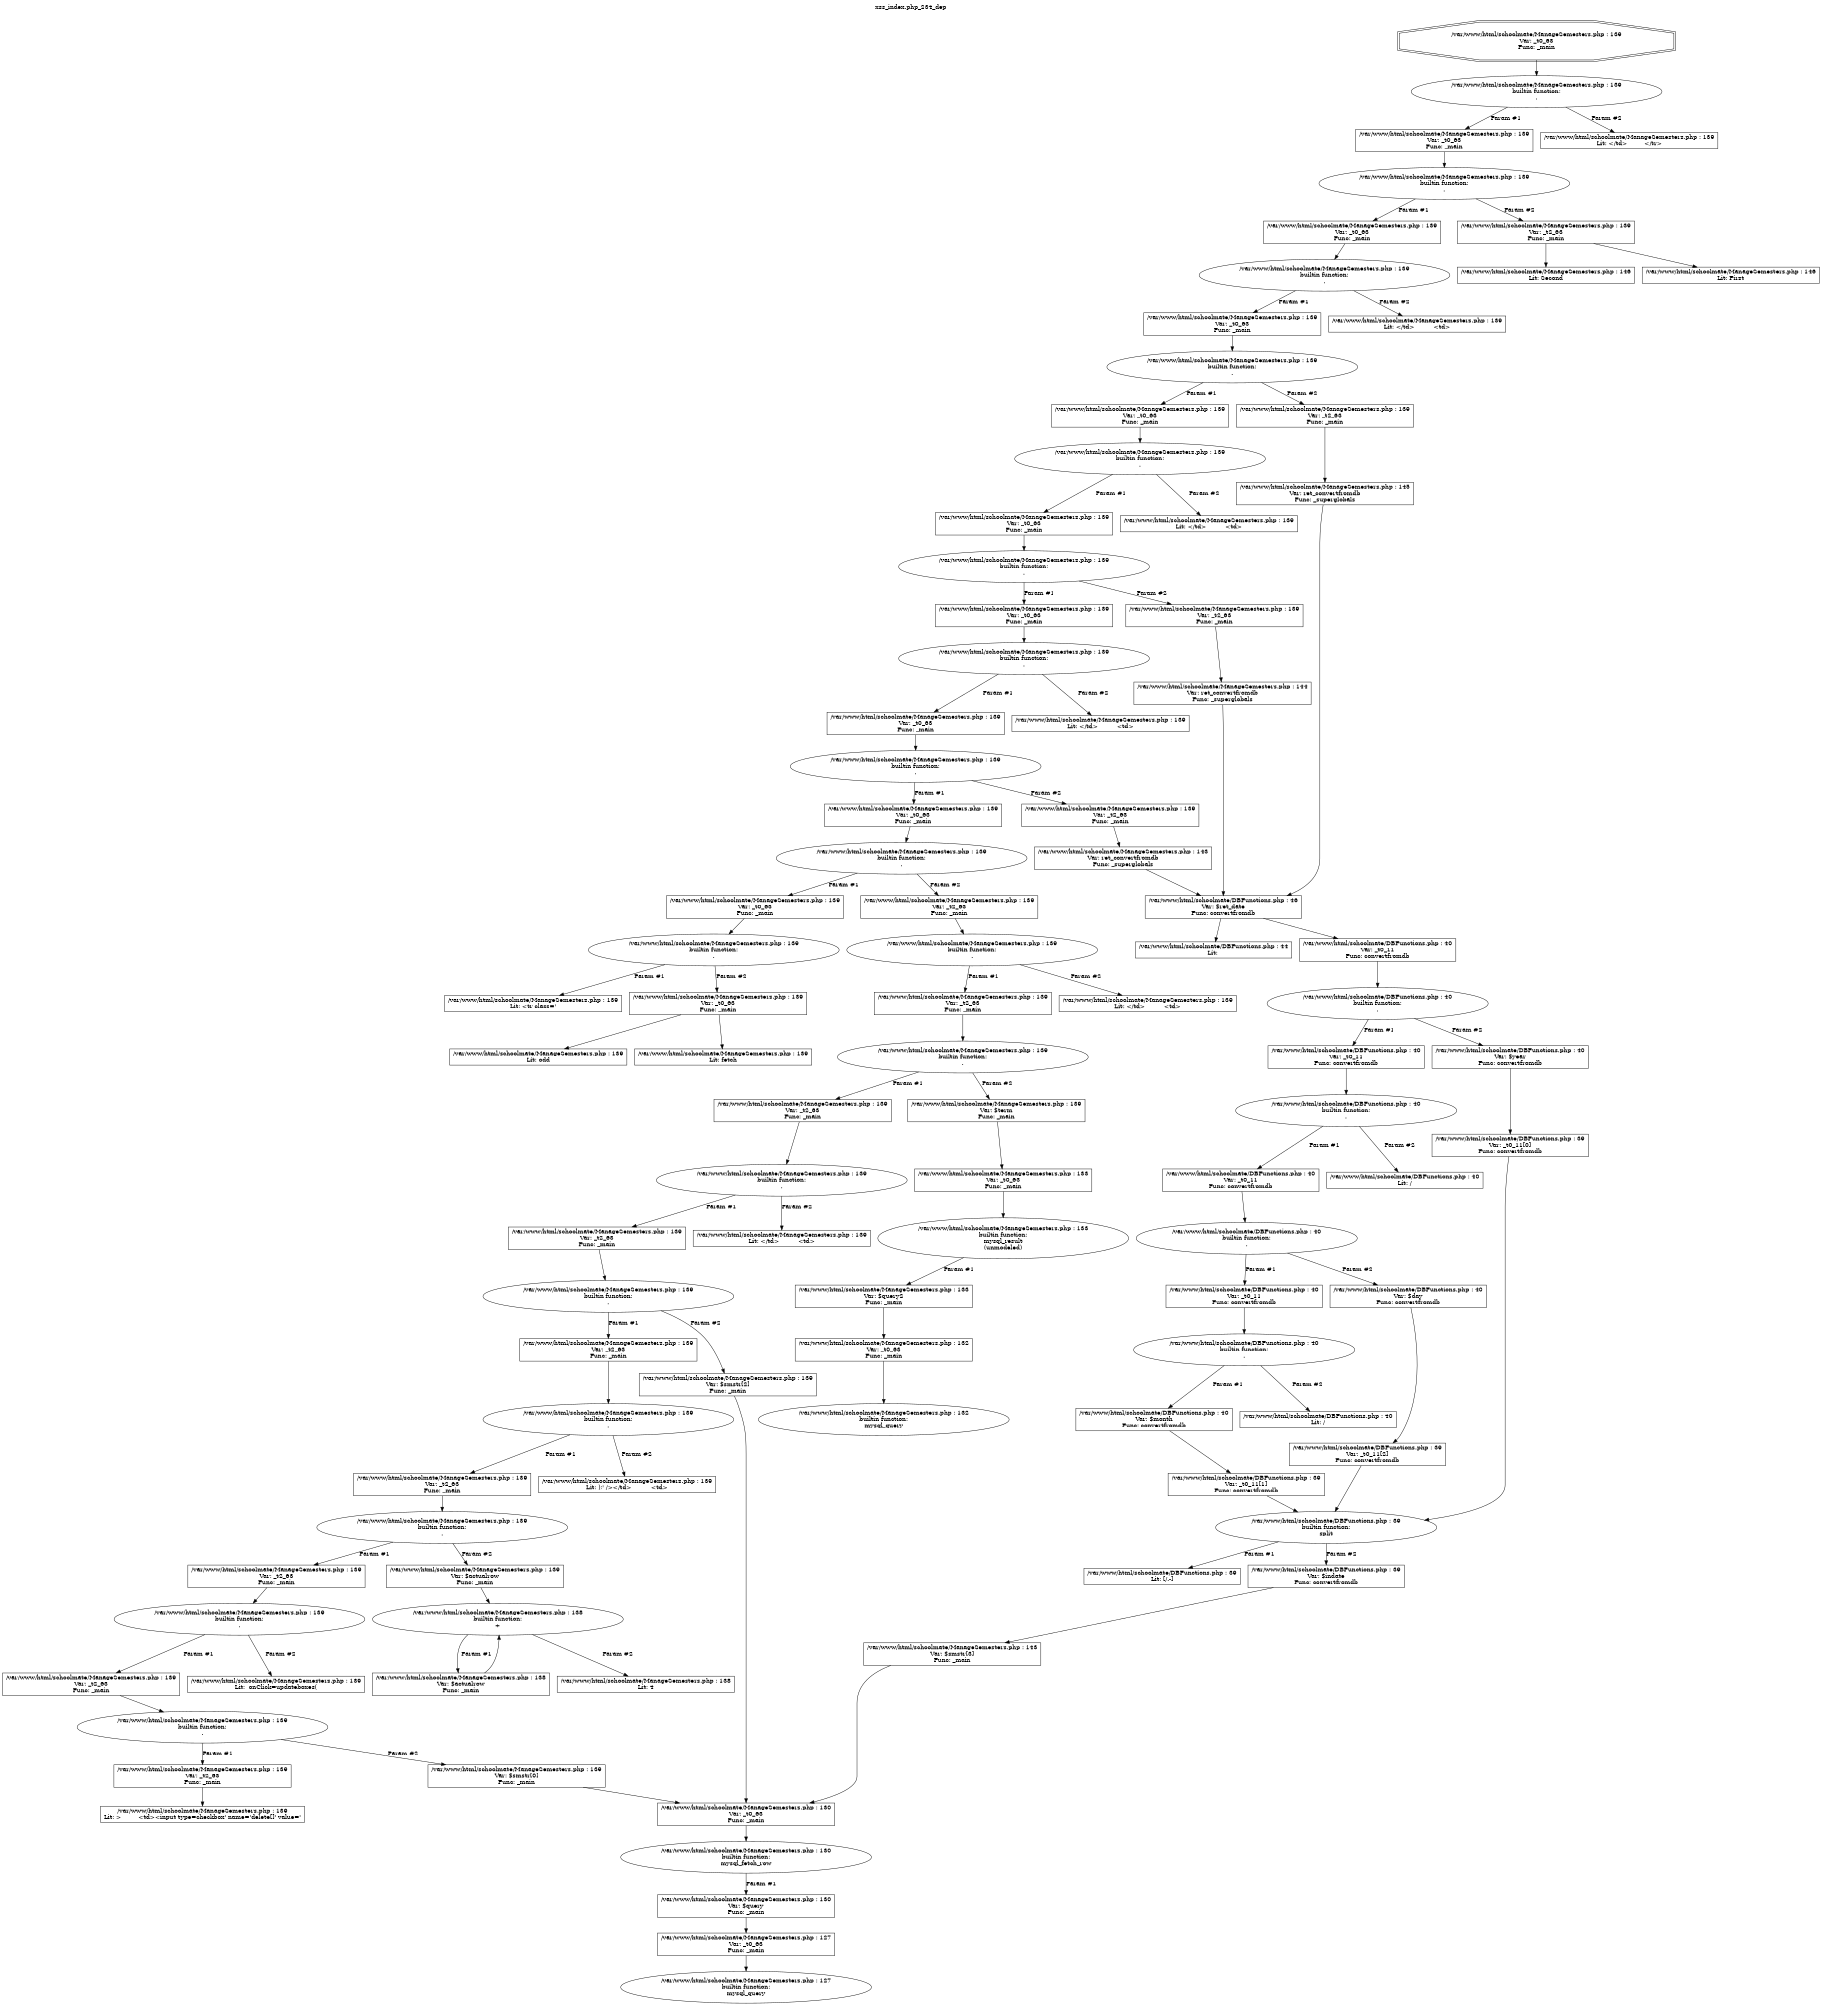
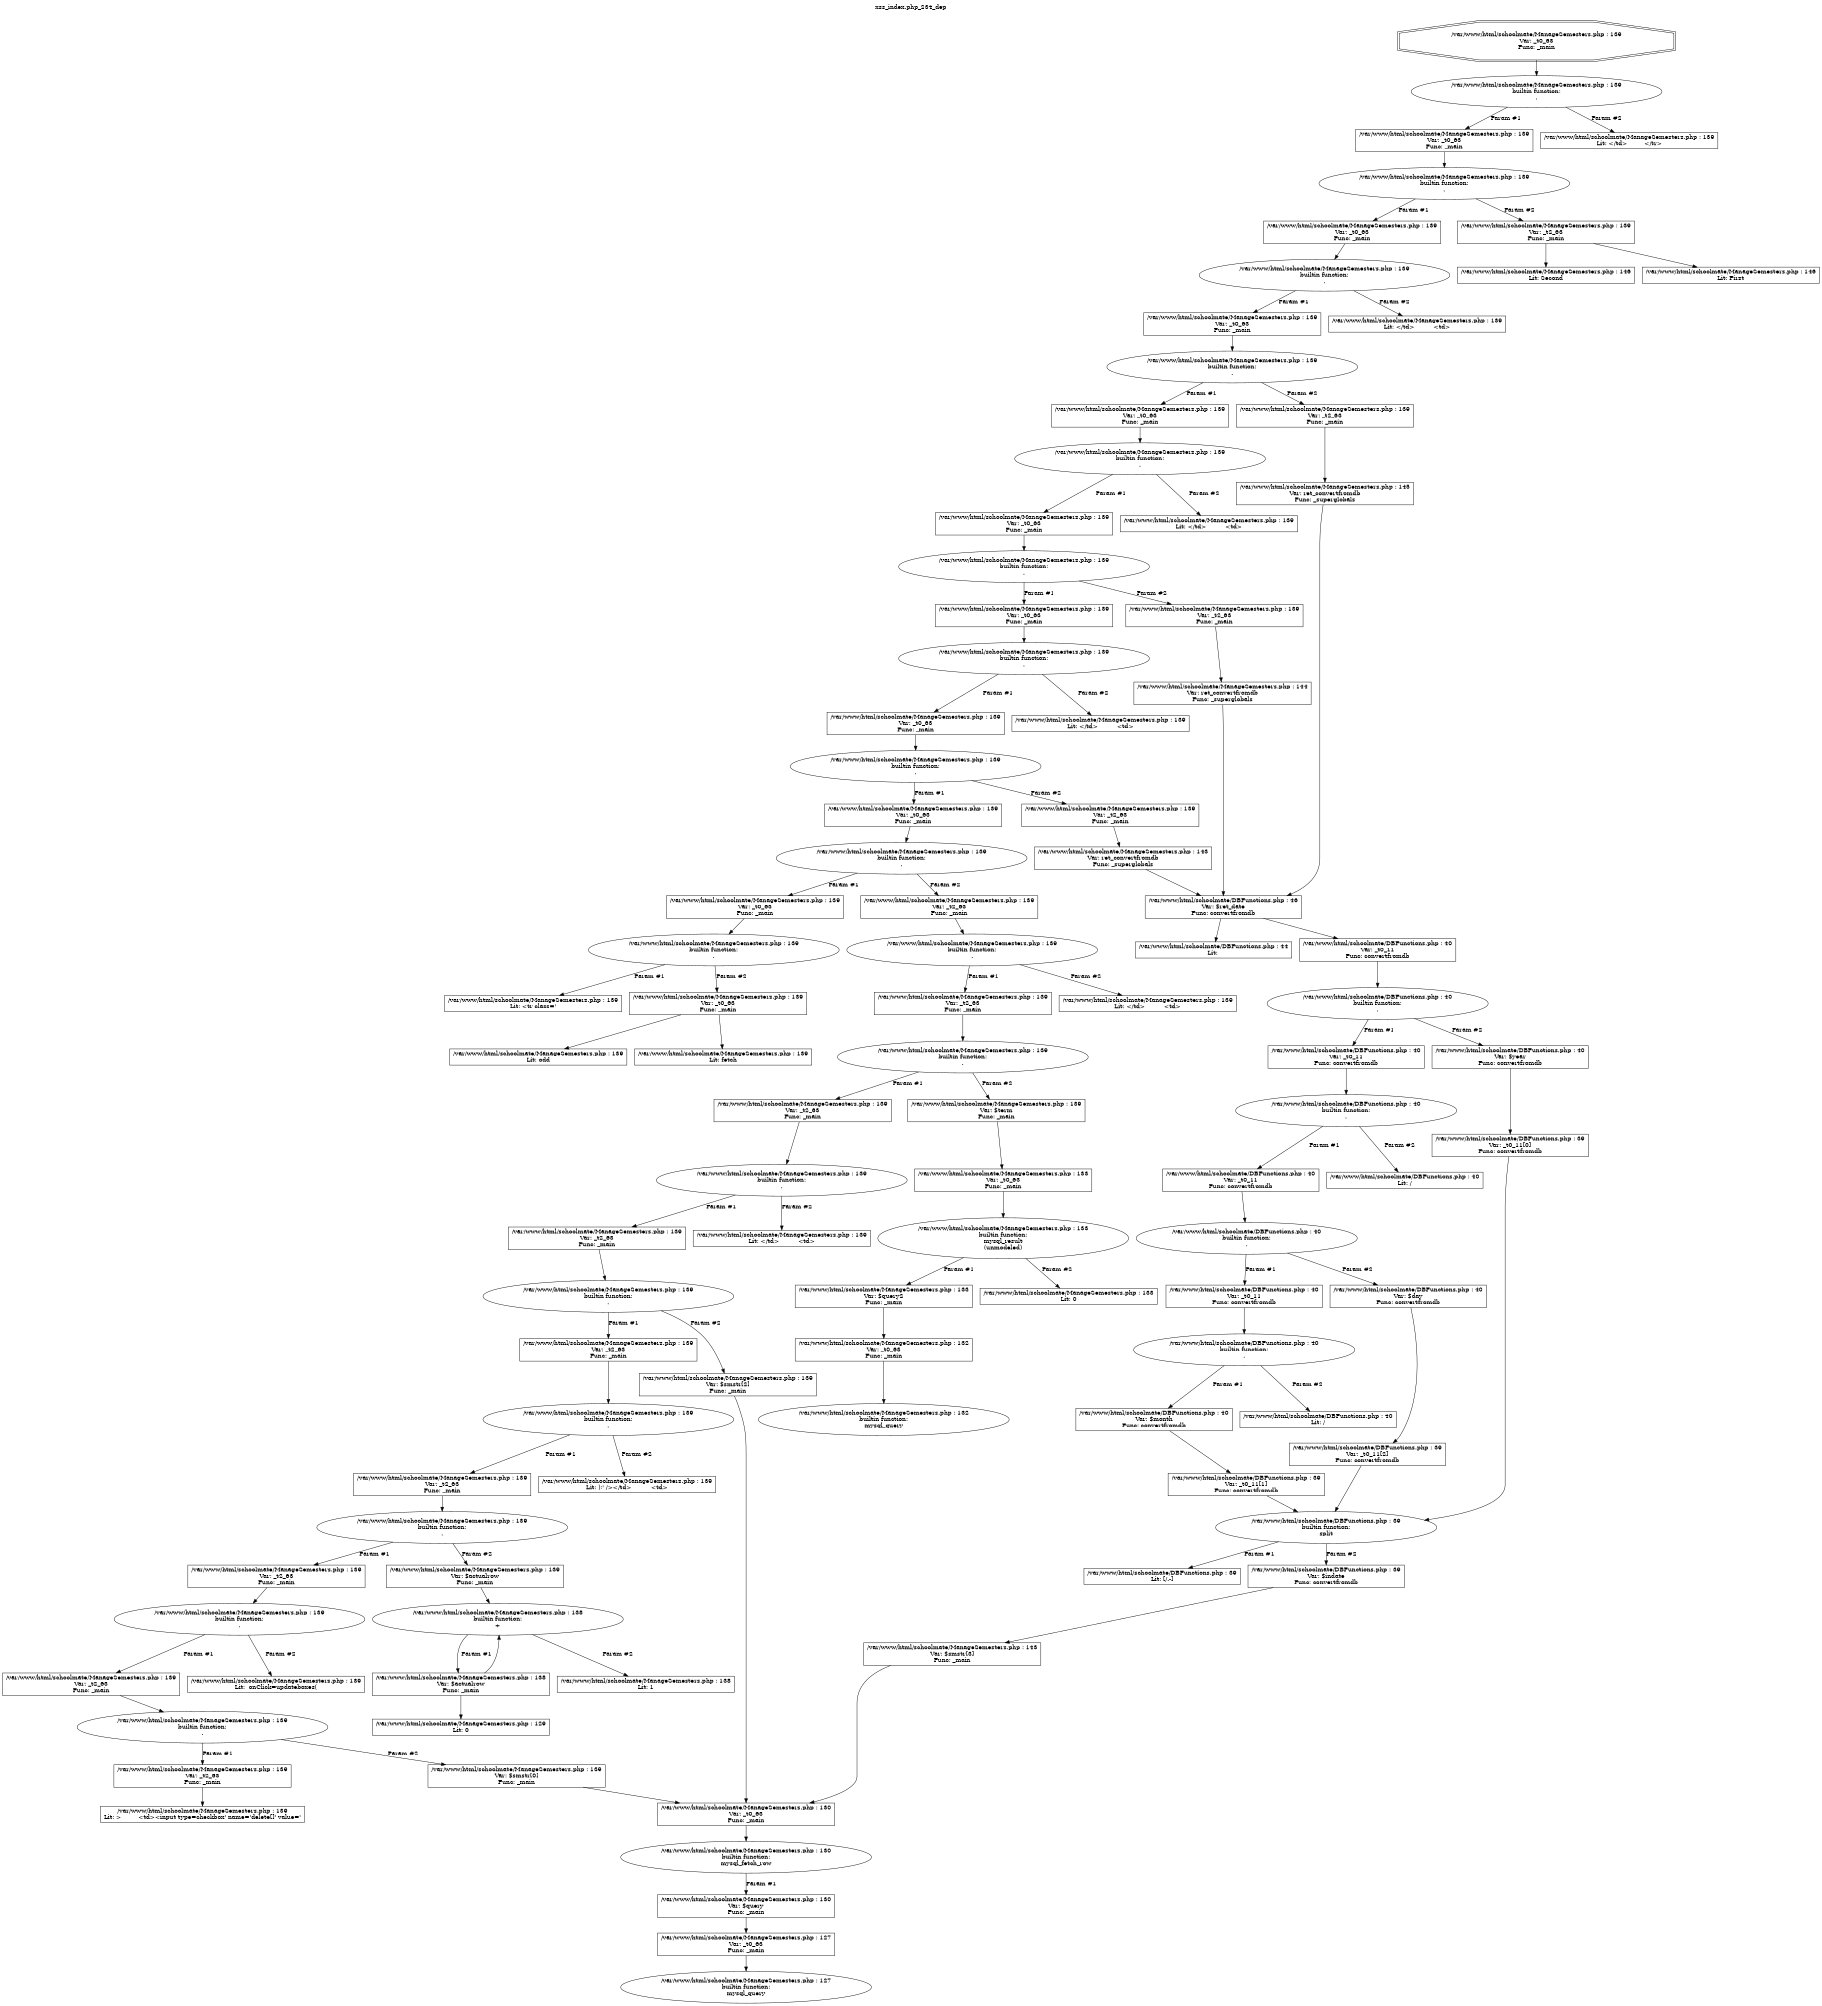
node "/var/www/html/schoolmate/ManageSemesters.php : 133 Lit: 0": added
node "/var/www/html/schoolmate/ManageSemesters.php : 138 Lit: 4": label "/var/www/html/schoolmate/ManageSemesters.php : 138 Lit: 4" -> "/var/www/html/schoolmate/ManageSemesters.php : 138 Lit: 1"
node "/var/www/html/schoolmate/ManageSemesters.php : 129 Lit: 0": added
